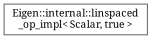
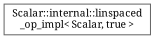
node "Eigen::internal::linspaced _op_impl< Scalar, true >": label "Eigen::internal::linspaced _op_impl< Scalar, true >" -> "Scalar::internal::linspaced _op_impl< Scalar, true >"
